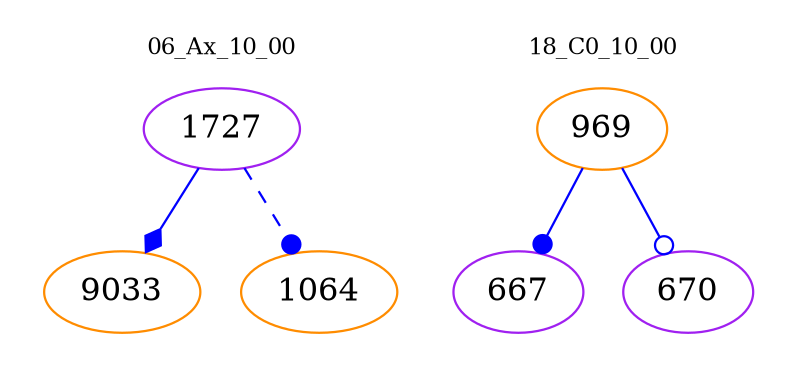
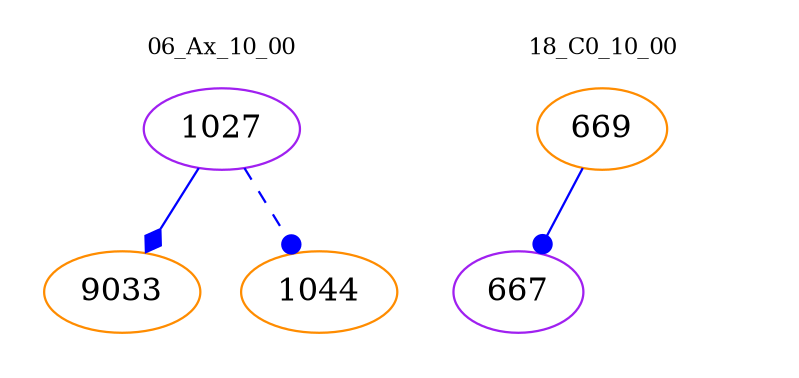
node "1727": label "1727" -> "1027"
node "969": label "969" -> "669"
node "1064": label "1064" -> "1044"
node "670": removed
